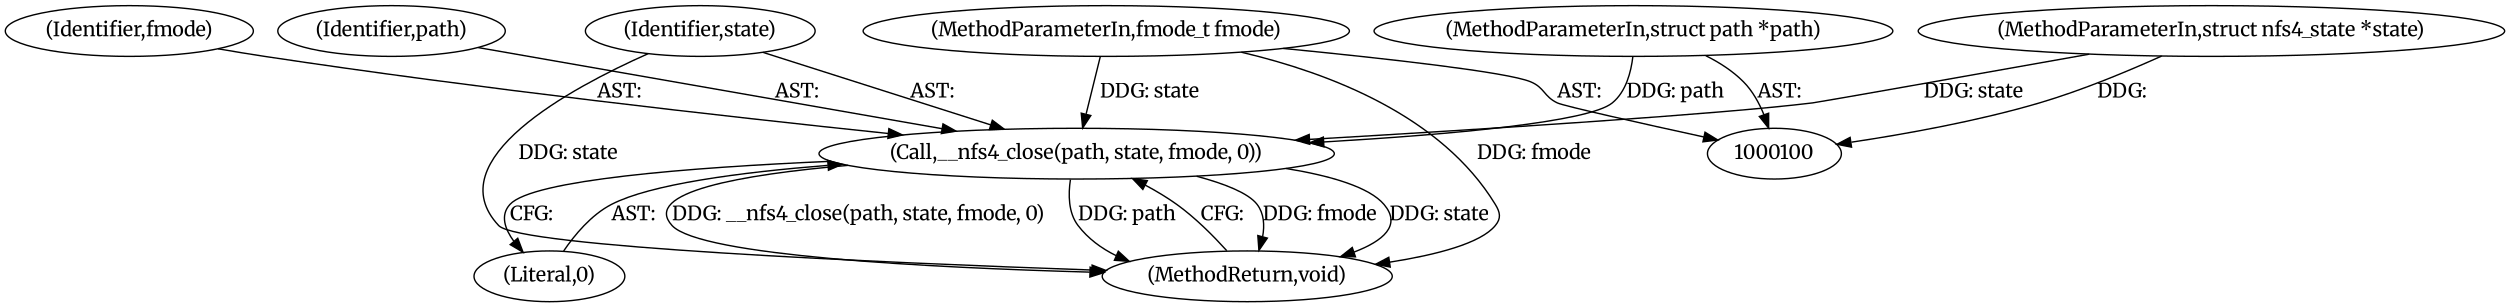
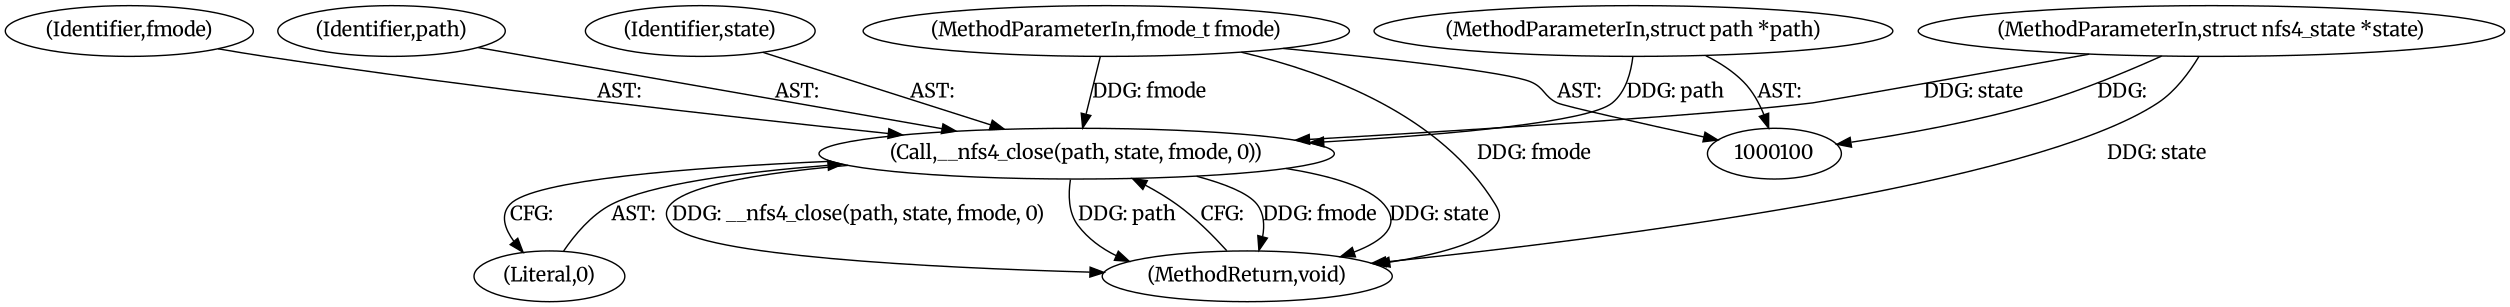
edge "(MethodParameterIn,fmode_t fmode)" -> "(Call,__nfs4_close(path, state, fmode, 0))": label "DDG: state" -> "DDG: fmode"
edge "(Identifier,state)" -> "(MethodReturn,void)": now "(MethodParameterIn,struct nfs4_state *state)" -> "(MethodReturn,void)"
